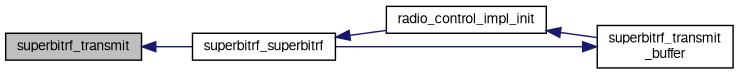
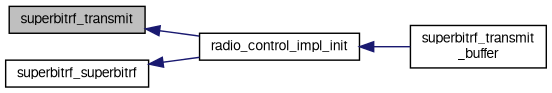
edge "superbitrf_superbitrf" -> "superbitrf_transmit": now "radio_control_impl_init" -> "superbitrf_transmit"
edge "superbitrf_superbitrf" -> "superbitrf_transmit _buffer": removed
